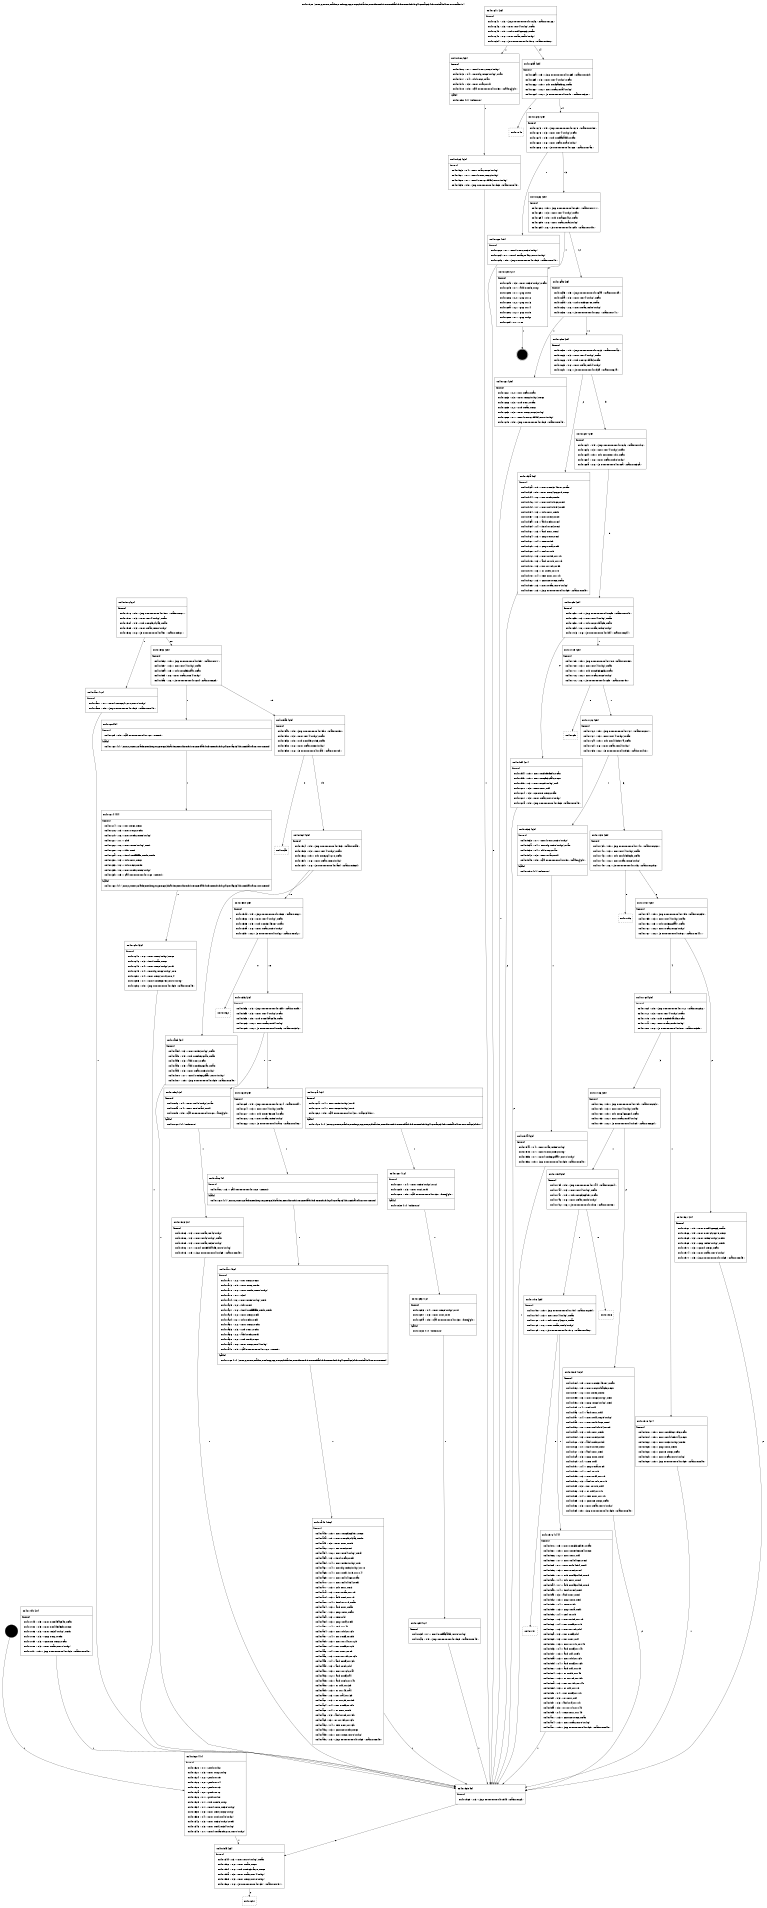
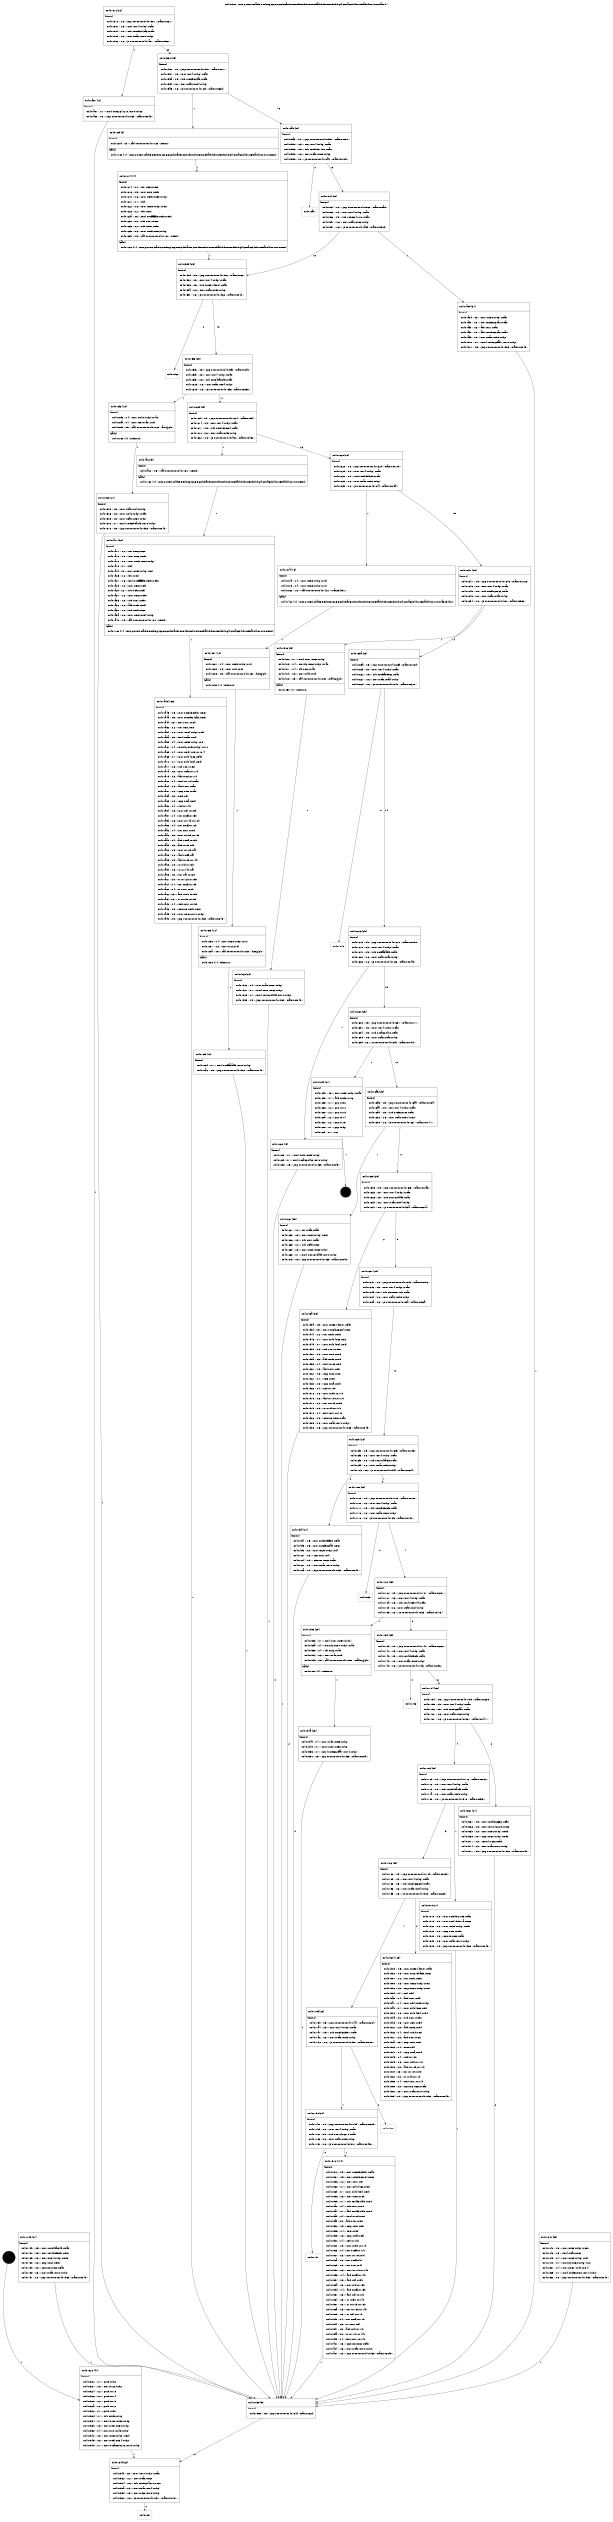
node "0x401628 [25]": added
edge "0x401c14 [44]" -> "0x401c40 [33]": now "0x401c14 [44]" -> "0x4015dd [25]"
edge "0x401b8d [103]" -> "0x401d69 [5]": removed, label "2"
